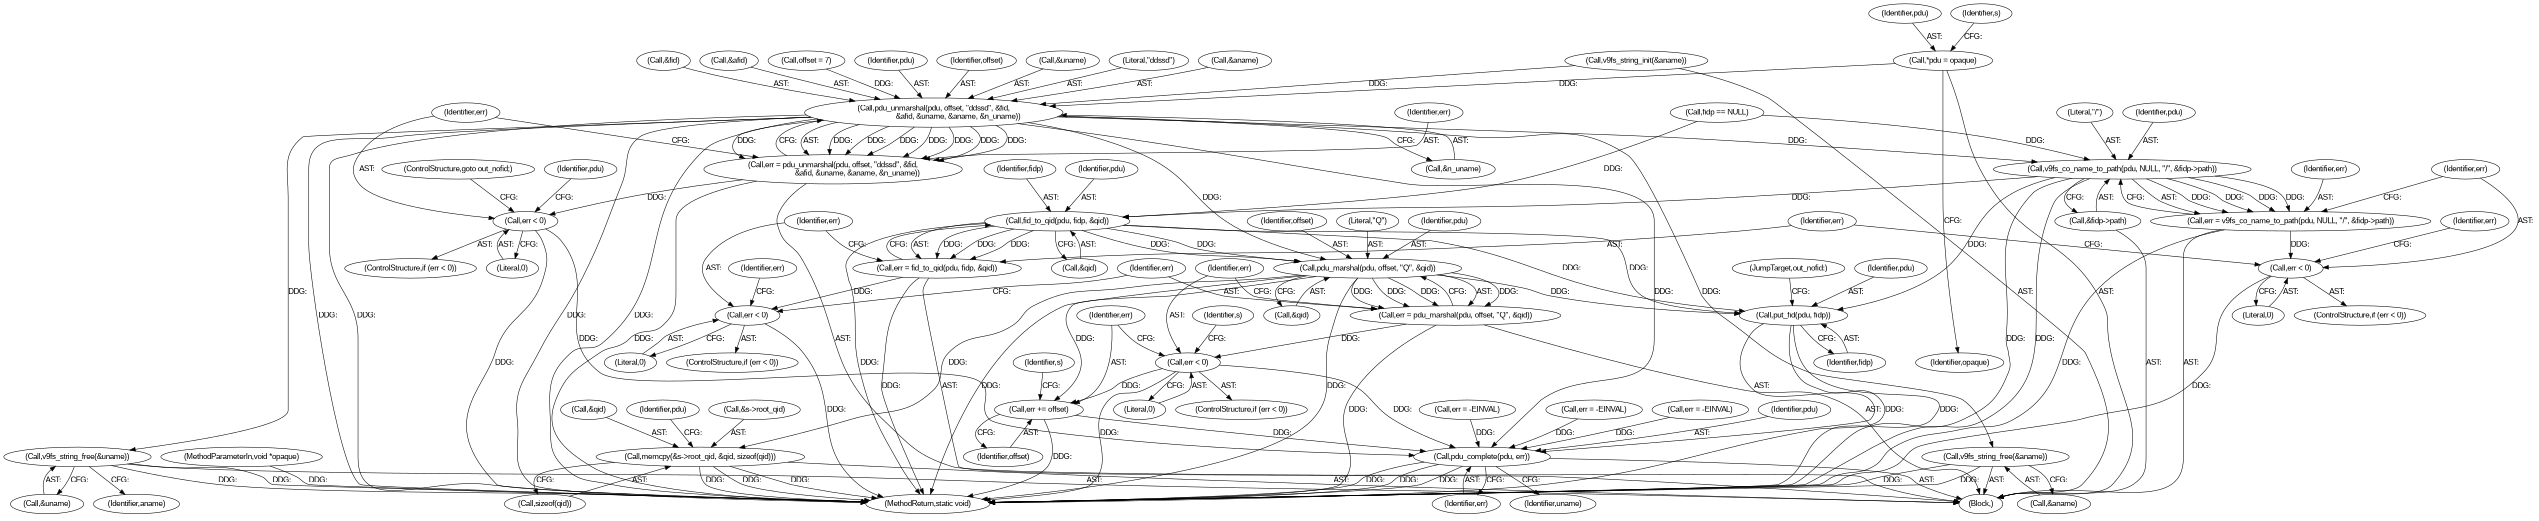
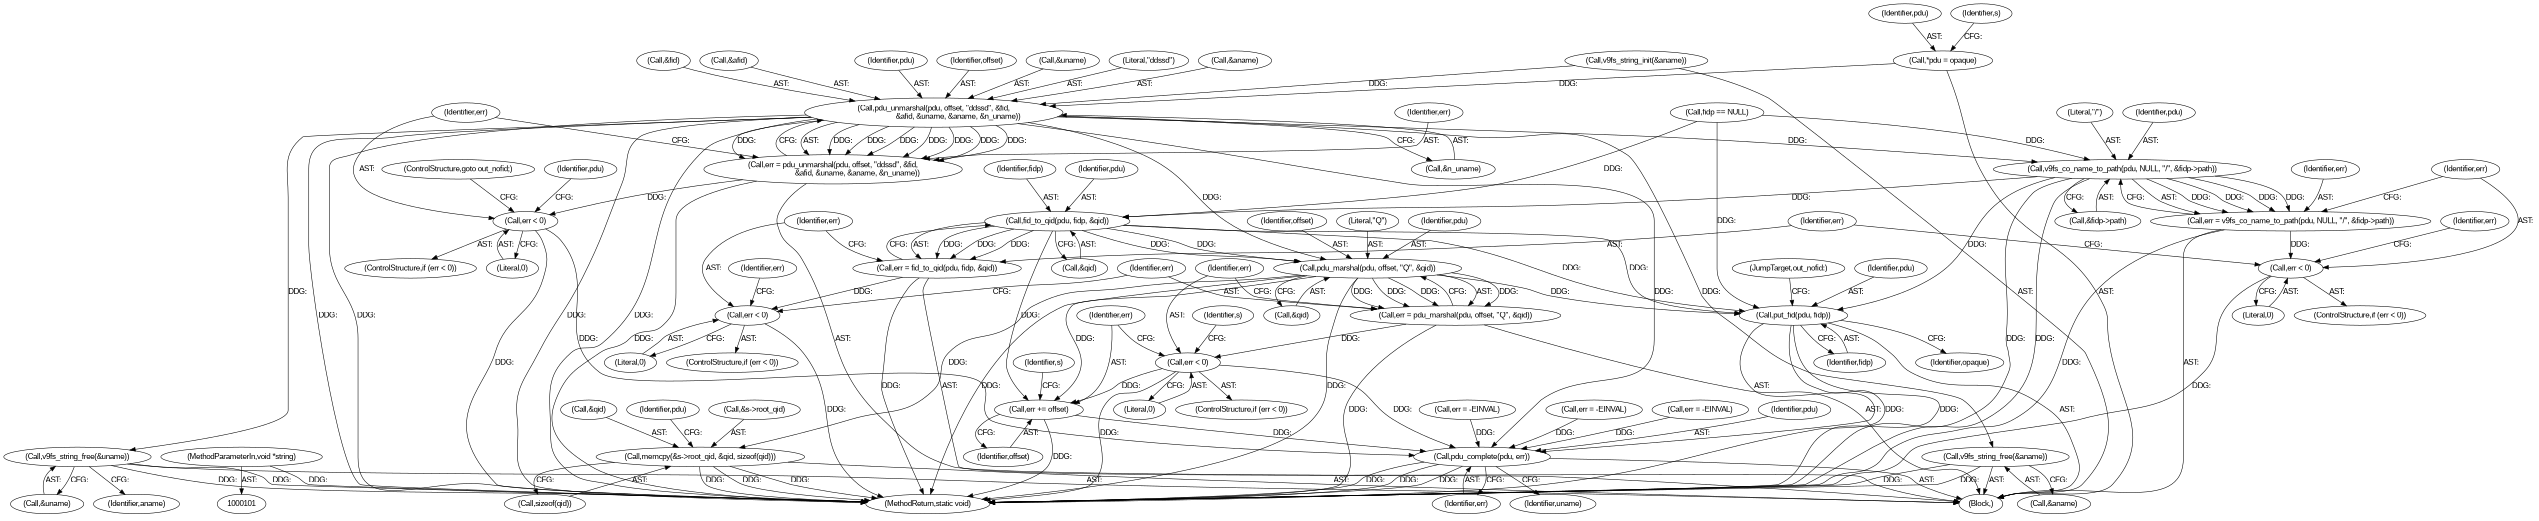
node "(Call,offset = 7)": removed
edge "(Call,*pdu = opaque)" -> "(Identifier,opaque)": now "(Call,put_fid(pdu, fidp))" -> "(Identifier,opaque)"
edge "(Call,fidp == NULL)" -> "(Call,put_fid(pdu, fidp))": added, label "DDG:"
edge "(Call,fid_to_qid(pdu, fidp, &qid))" -> "(MethodReturn,static void)": now "(Call,fid_to_qid(pdu, fidp, &qid))" -> "(Call,err += offset)"
edge "(Call,&fidp->path)" -> "(Block,)": now "(Call,put_fid(pdu, fidp))" -> "(Block,)"
node "(MethodParameterIn,void *opaque)": label "(MethodParameterIn,void *opaque)" -> "(MethodParameterIn,void *string)"
node "1000101": added
